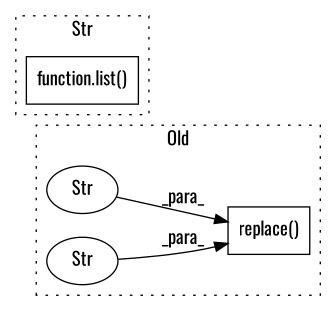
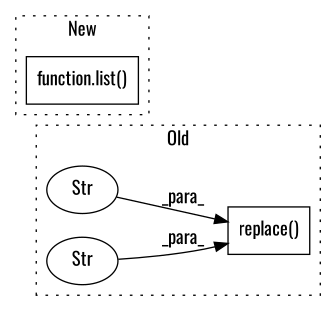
cluster "Str": label "Str" -> "New"
